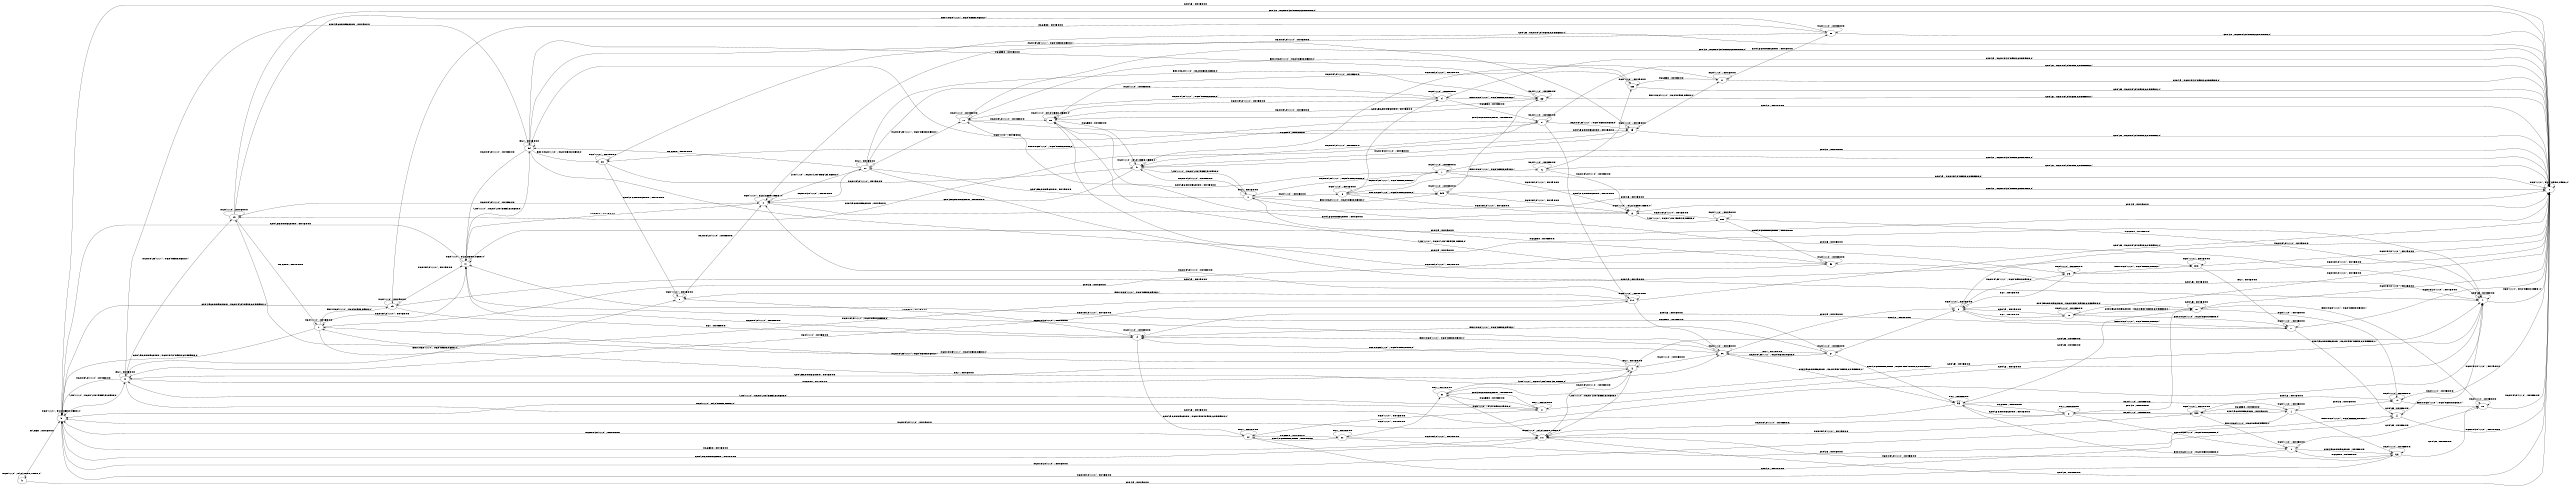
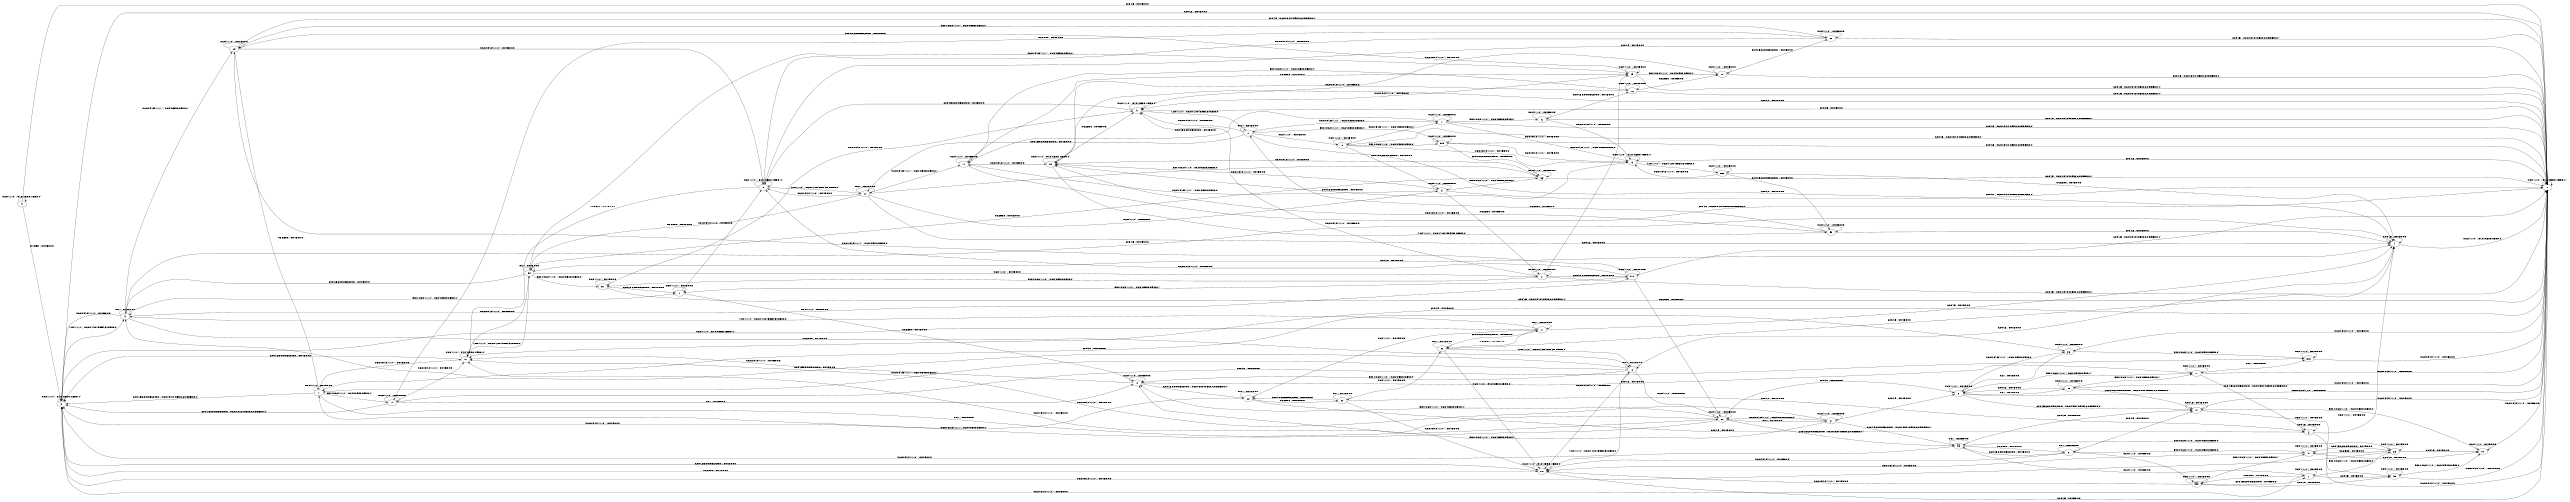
edge "mm" -> "v": reversed
